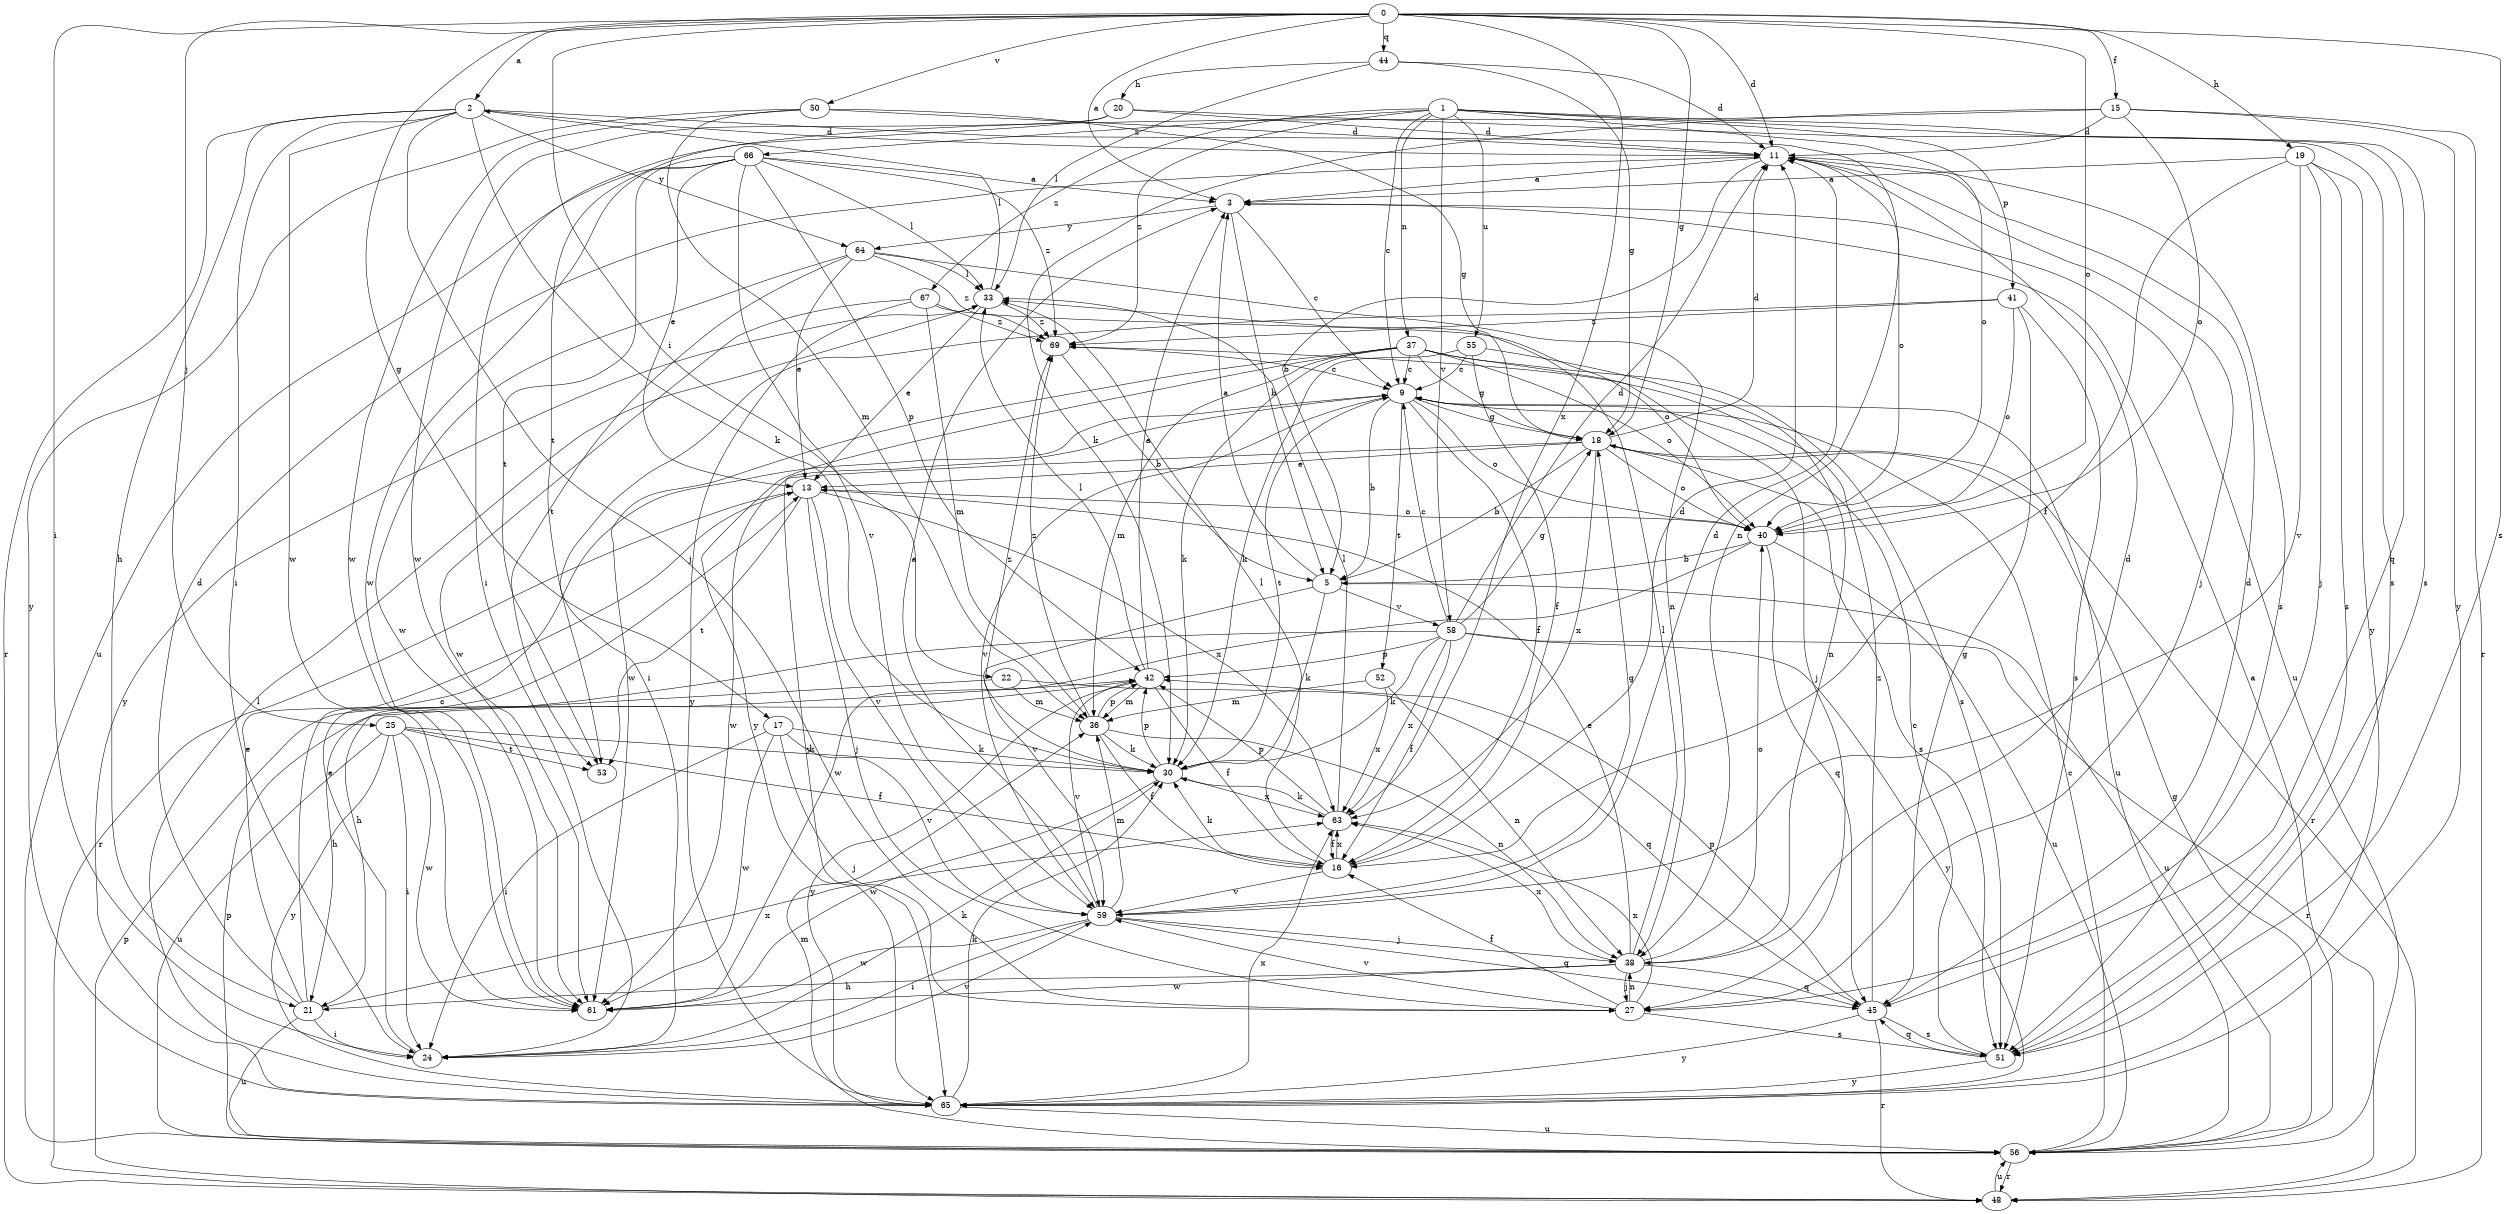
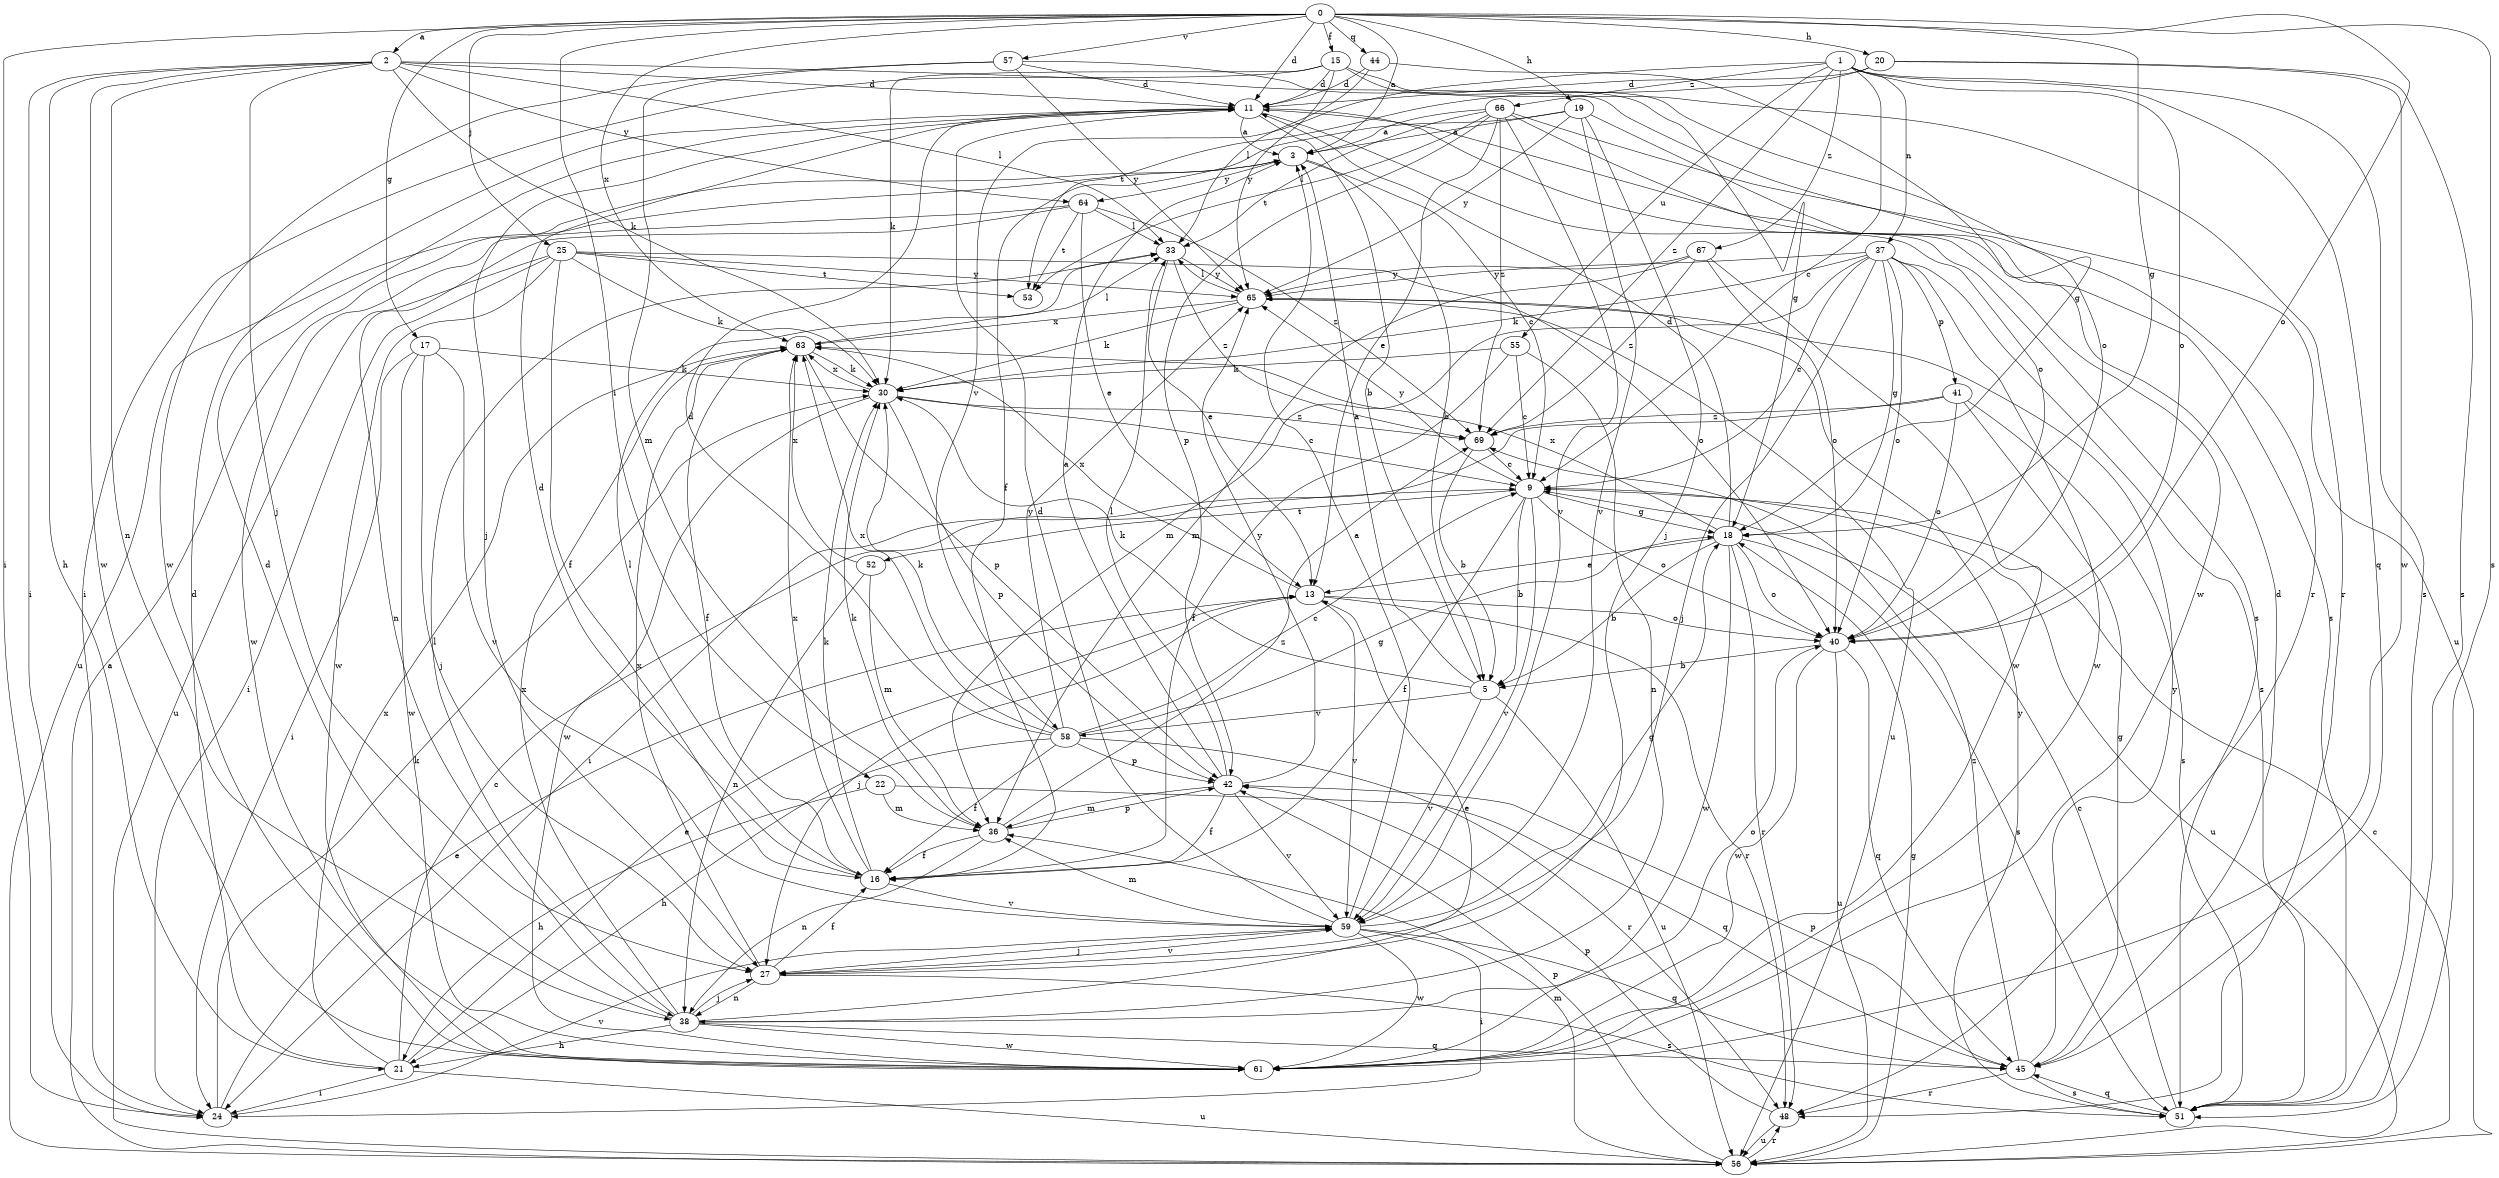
edge "44" -> "20": now "0" -> "20"
node "50": label "50" -> "57"
edge "1" -> "41": now "37" -> "41"
edge "33" -> "2": reversed
edge "25" -> "40": added, label "o"
edge "30" -> "9": label "t" -> "c"
edge "13" -> "53": removed, label "t"
edge "59" -> "38": now "59" -> "27"
